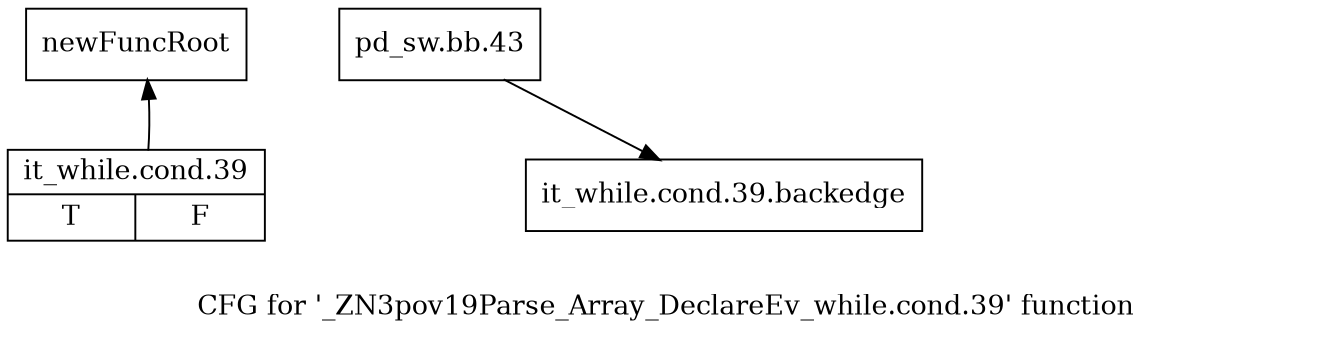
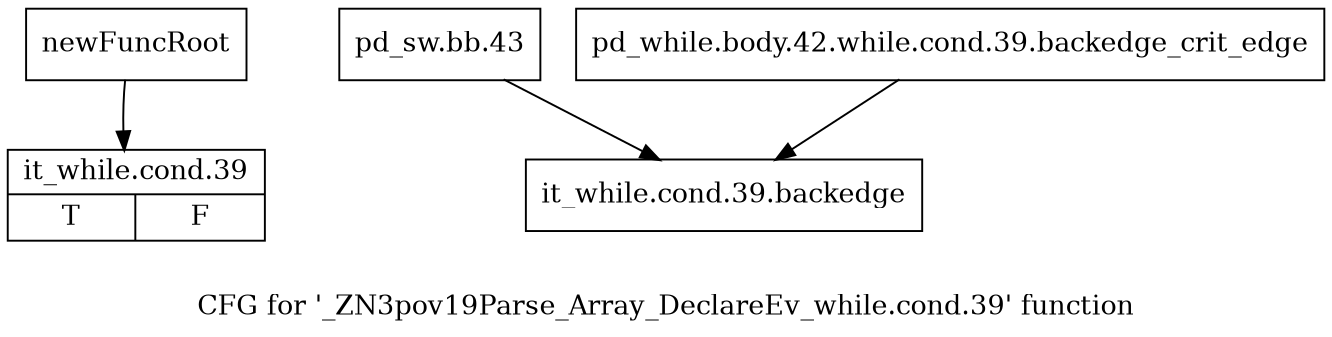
node "pd_while.body.42.while.cond.39.backedge_crit_edge": added
edge "it_while.cond.39" -> "newFuncRoot": reversed
